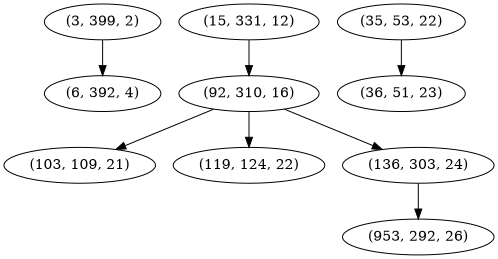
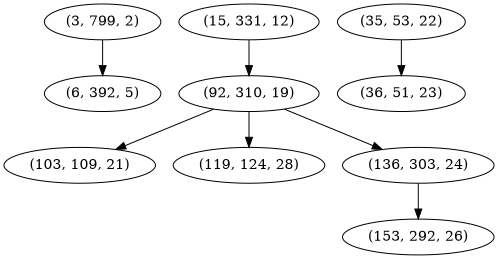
node "(3, 399, 2)": label "(3, 399, 2)" -> "(3, 799, 2)"
node "(6, 392, 4)": label "(6, 392, 4)" -> "(6, 392, 5)"
node "(92, 310, 16)": label "(92, 310, 16)" -> "(92, 310, 19)"
node "(119, 124, 22)": label "(119, 124, 22)" -> "(119, 124, 28)"
node "(953, 292, 26)": label "(953, 292, 26)" -> "(153, 292, 26)"
